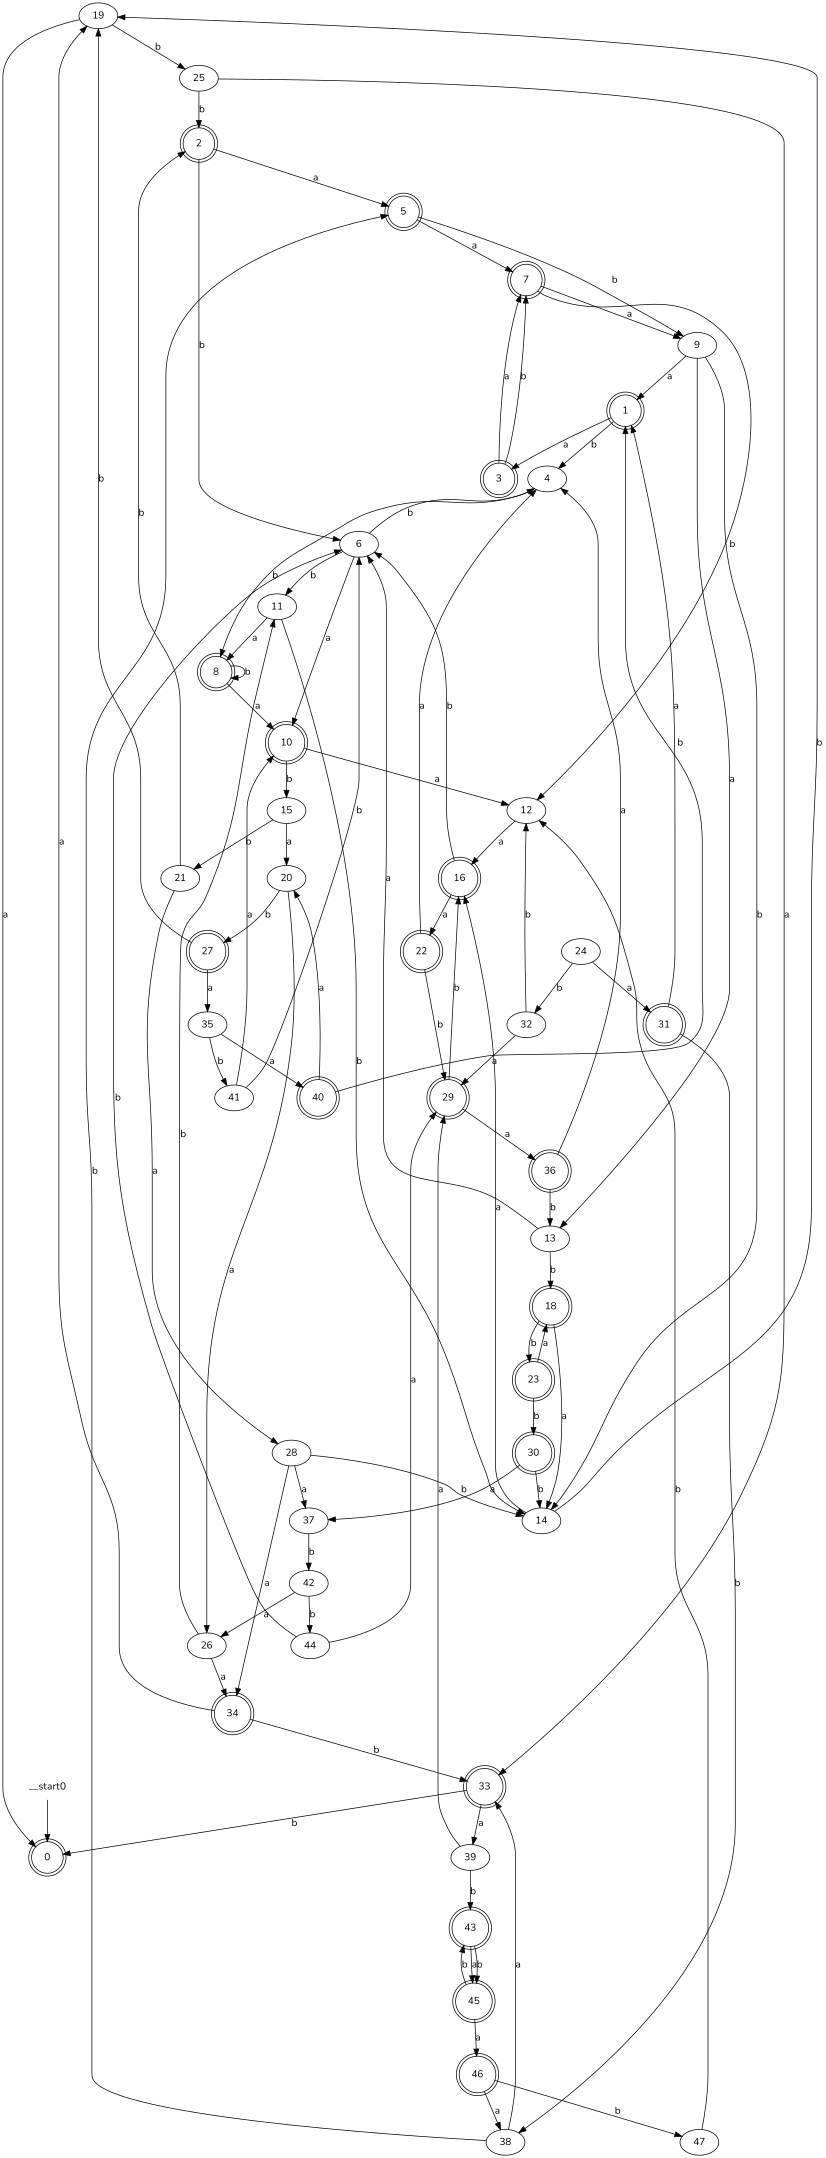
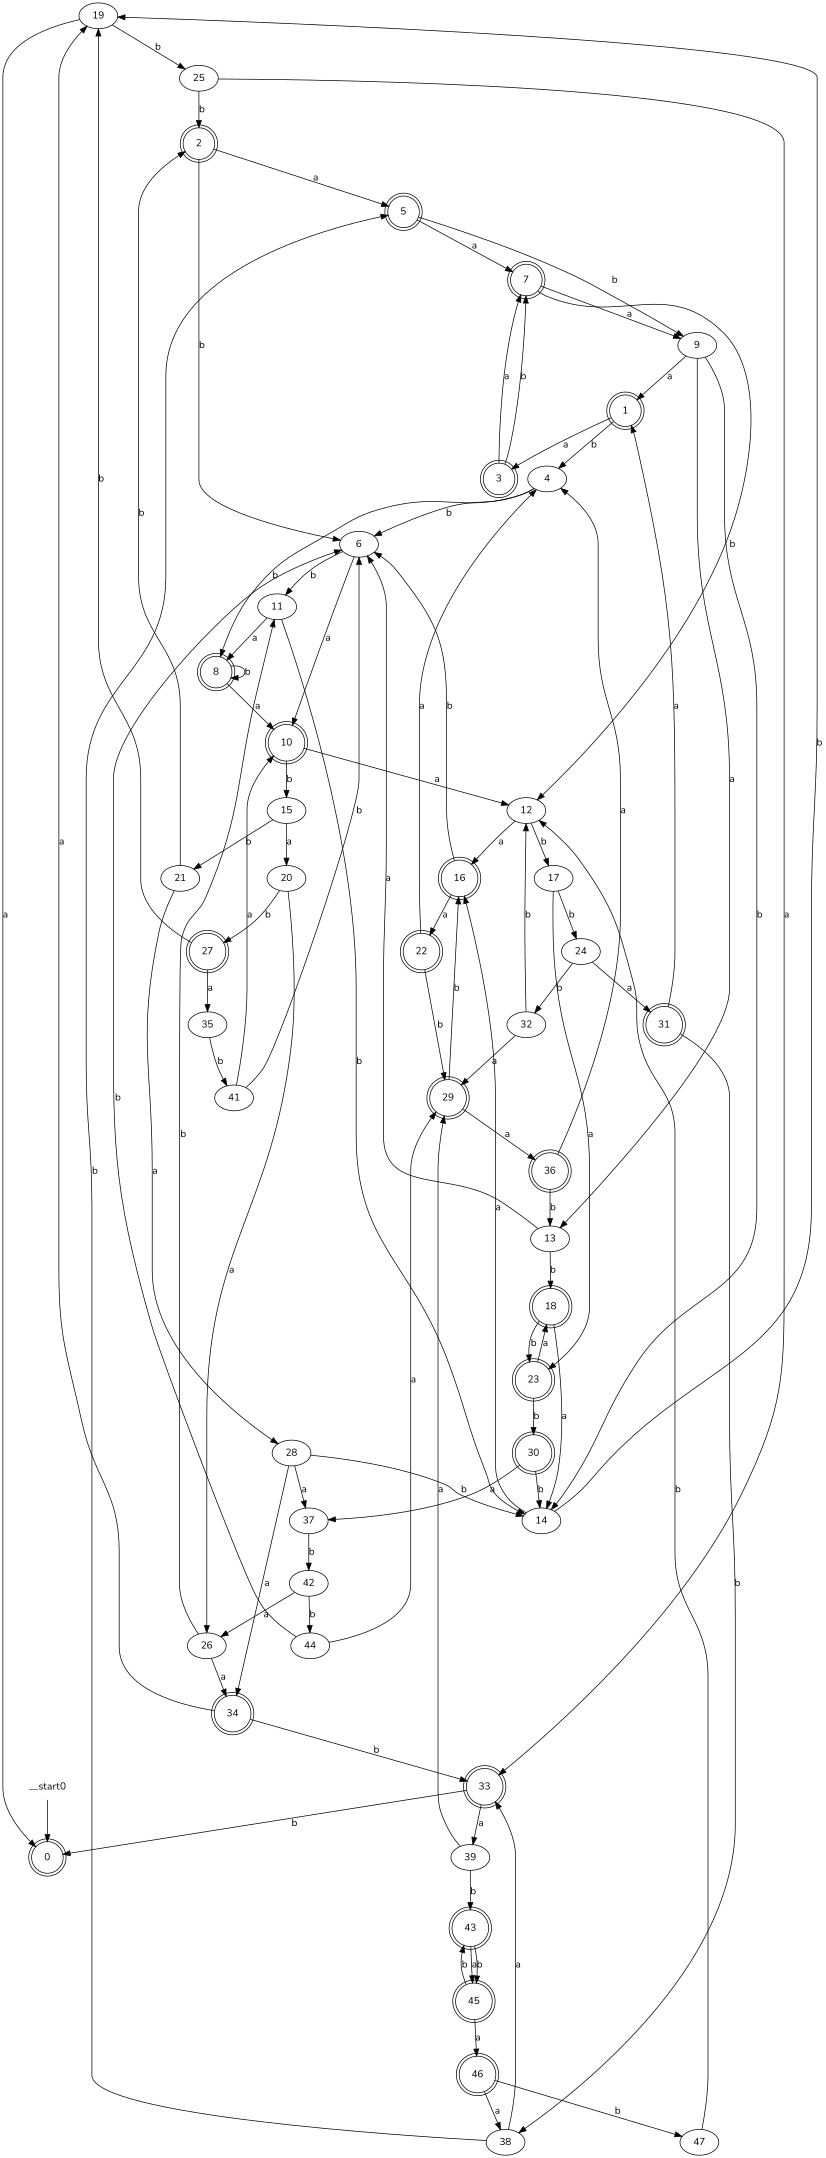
edge "6" -> "4": reversed
node "17": added
node "40": removed
